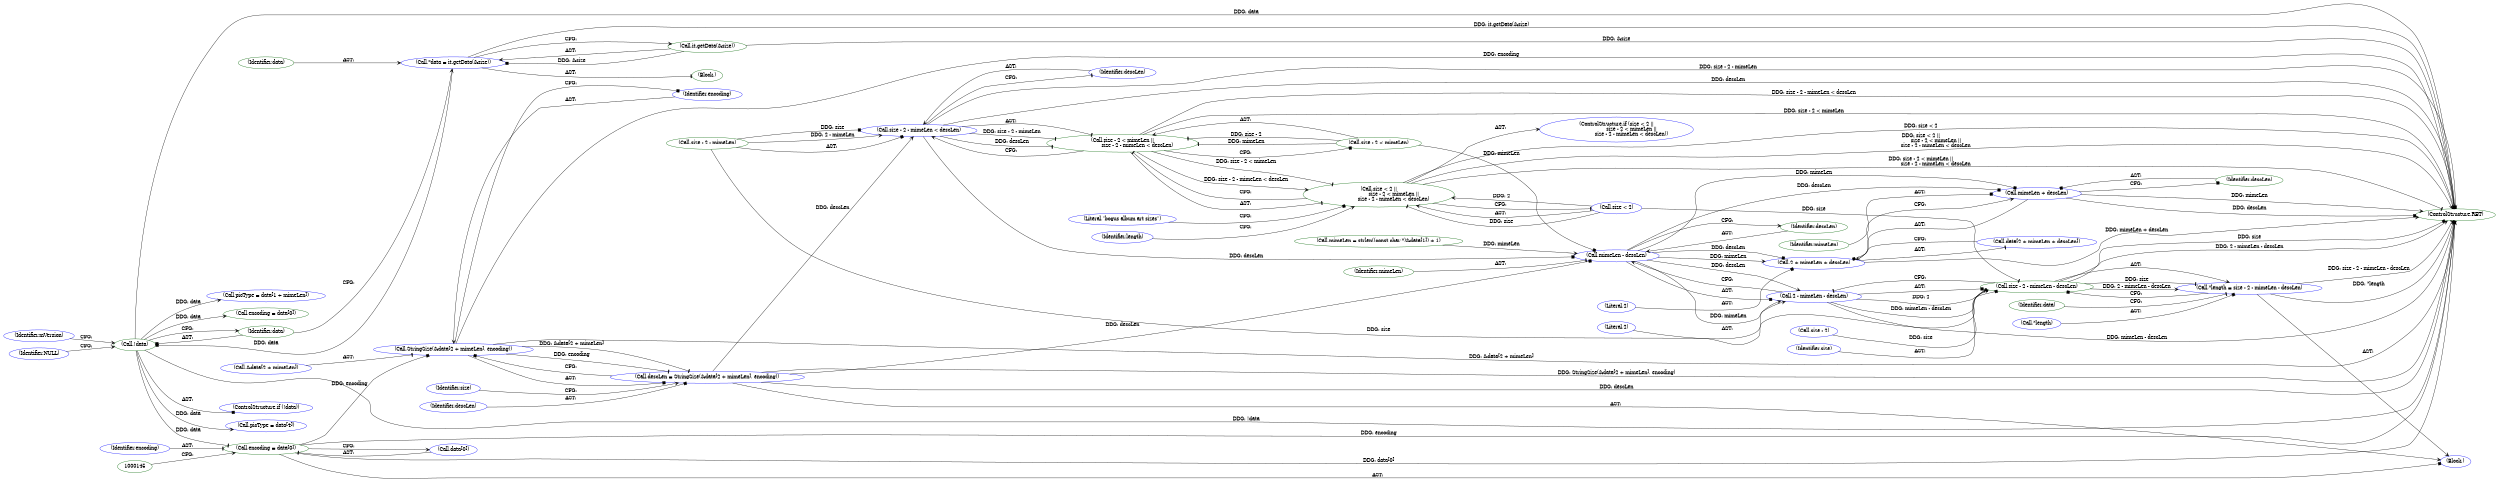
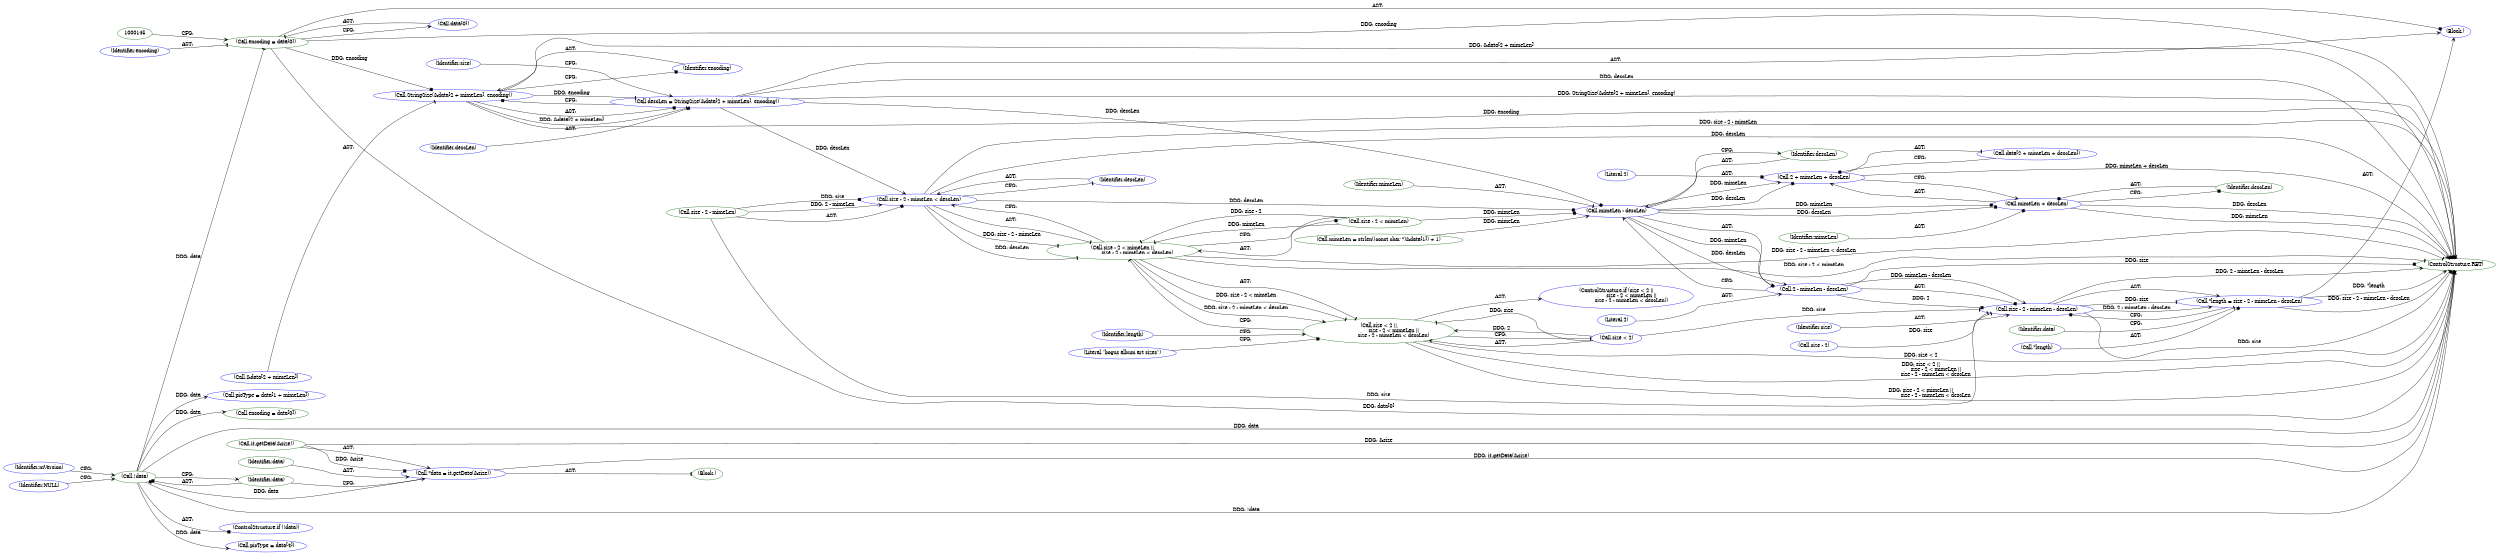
edge "(Call,*data = it.getData(&size))" -> "(Call,it.getData(&size))": removed, label "CFG:"
edge "(Call,size - 2 - mimeLen - descLen)" -> "(Call,2 - mimeLen - descLen)": removed, label "CFG:"
node "(Call,size - 2 - mimeLen - descLen)": color darkgreen -> blue
edge "(Call,2 - mimeLen - descLen)" -> "(ControlStructure,RET)": label "DDG: mimeLen - descLen" -> "DDG: size"
